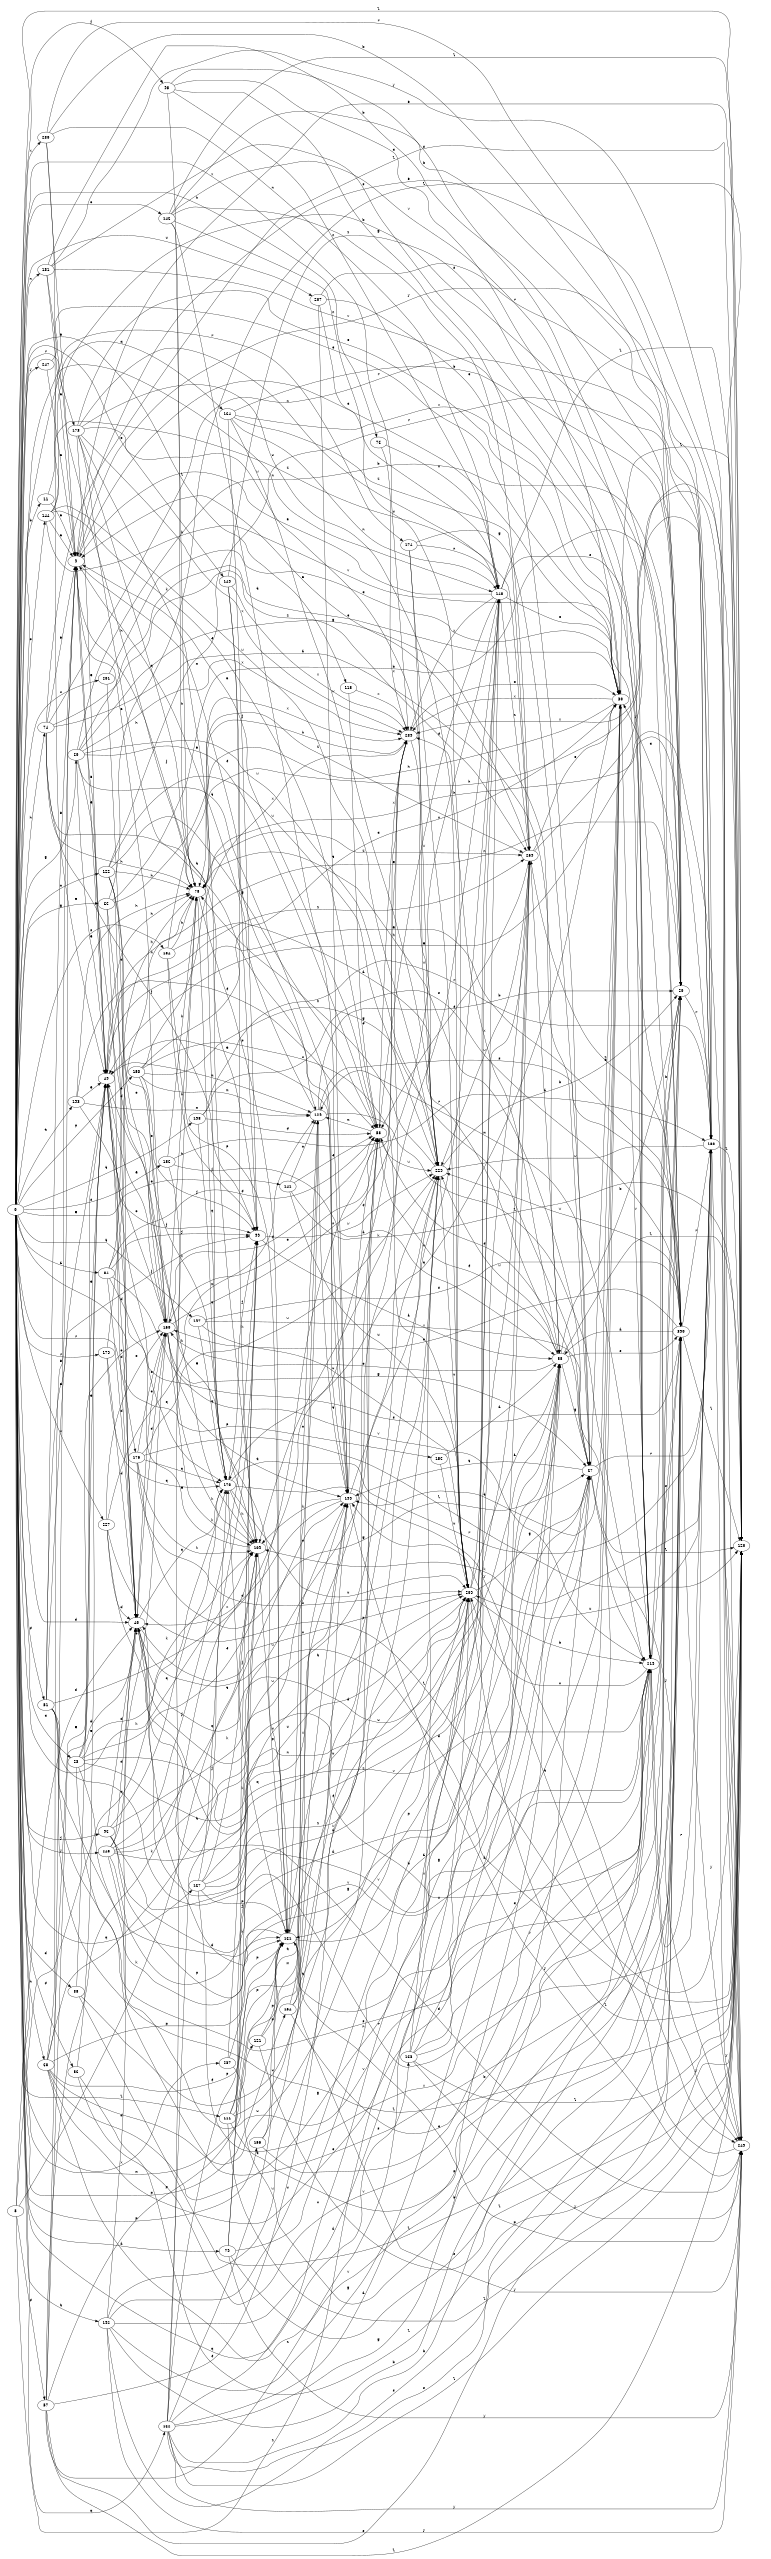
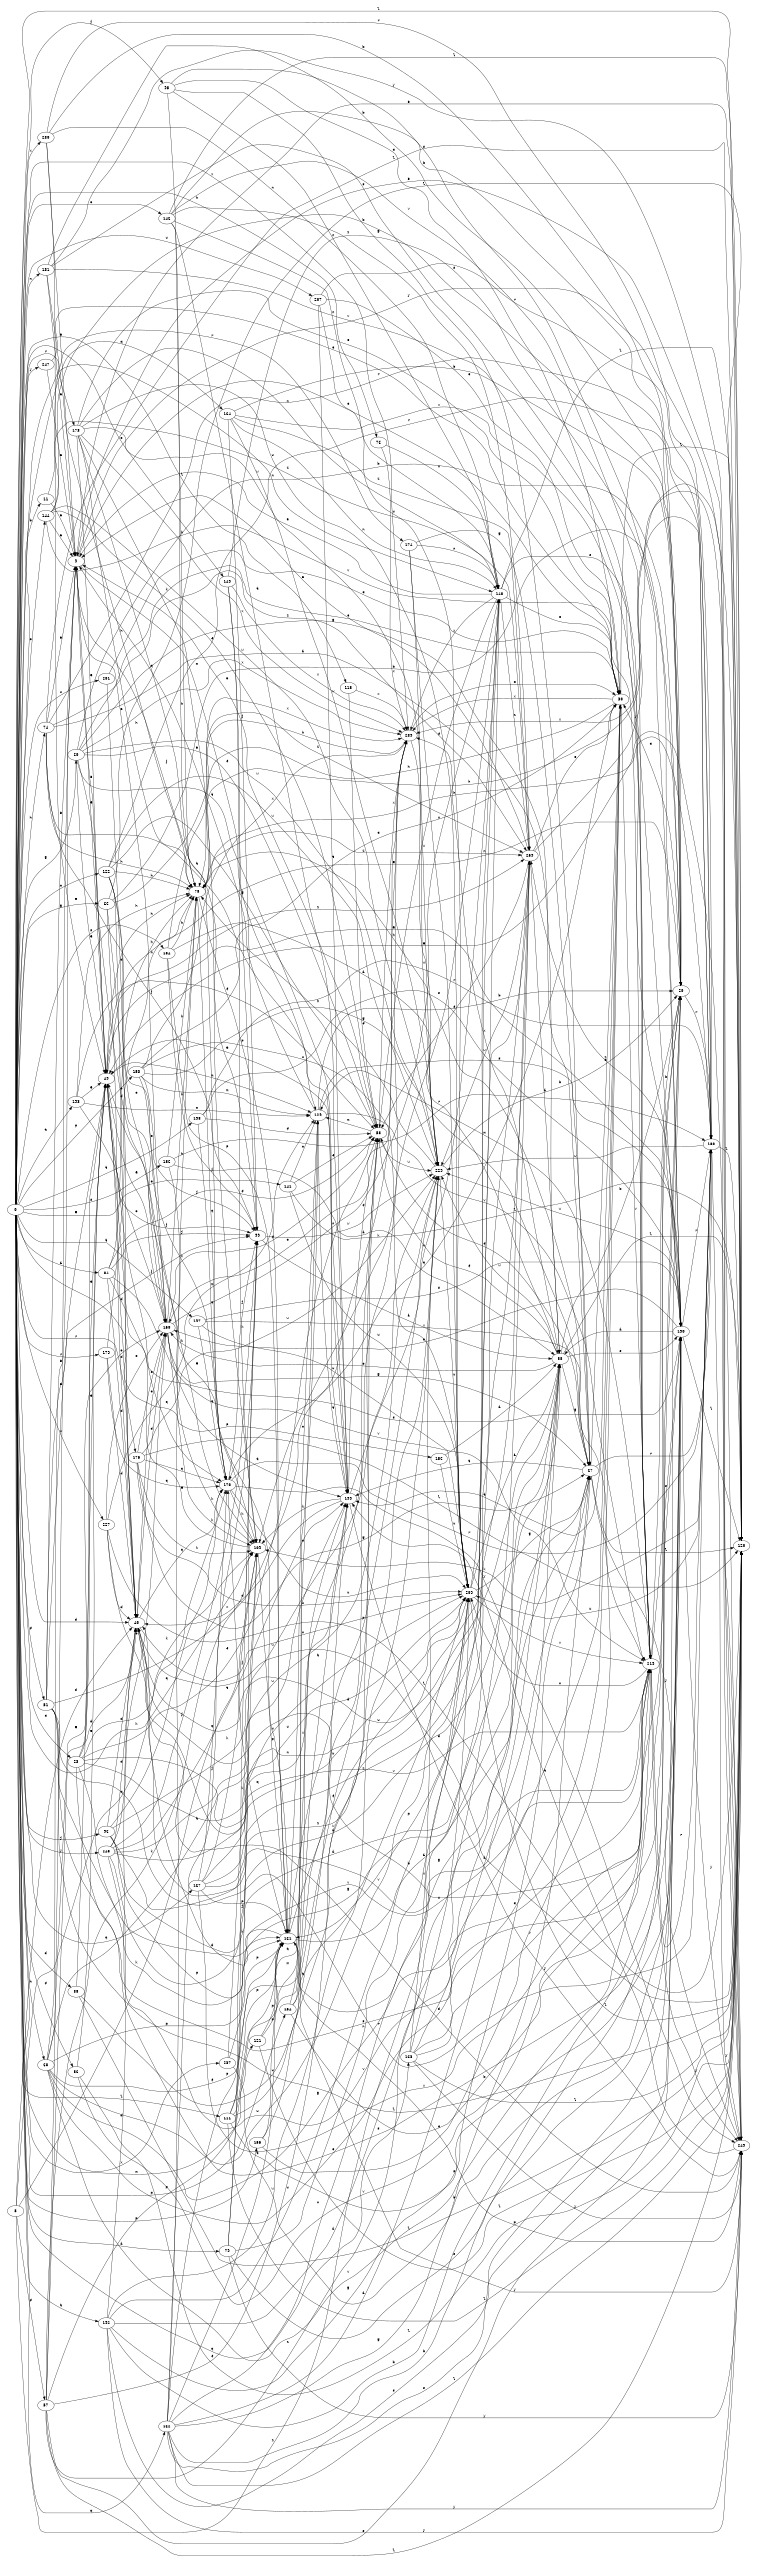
node "390": label "390" -> "190"
edge "209" -> "219": label "b" -> "v"
